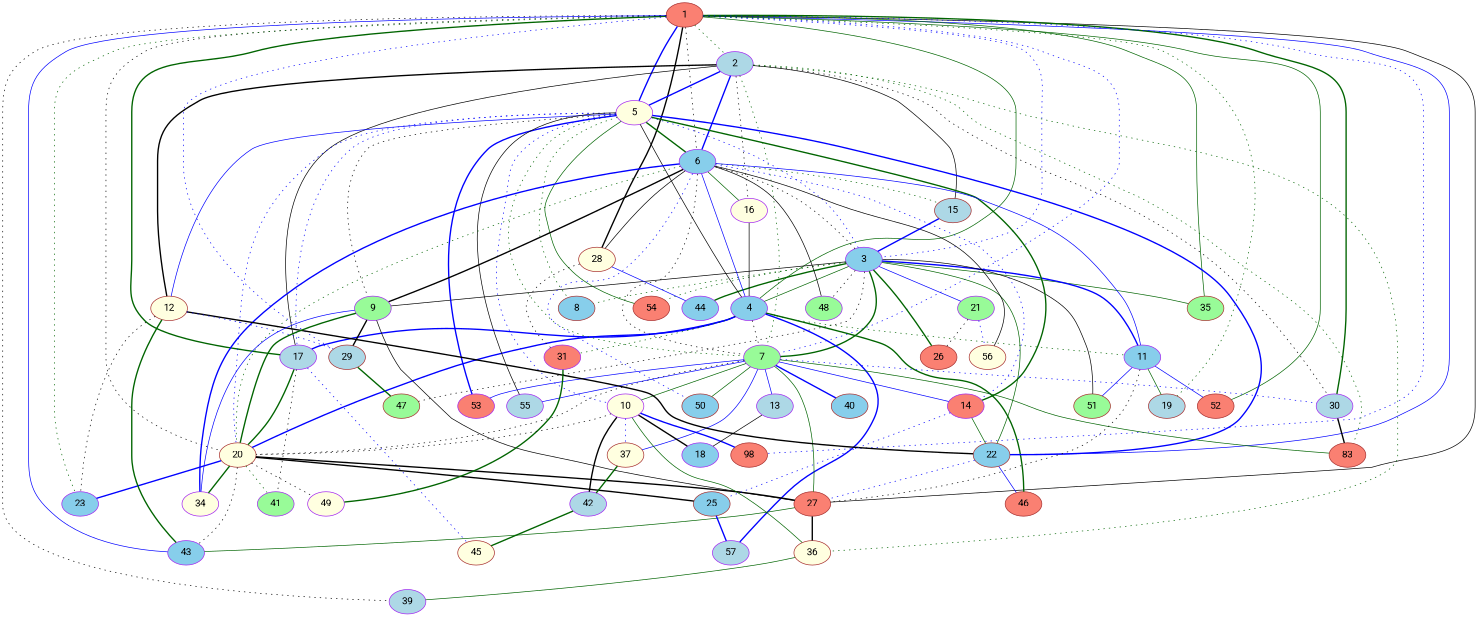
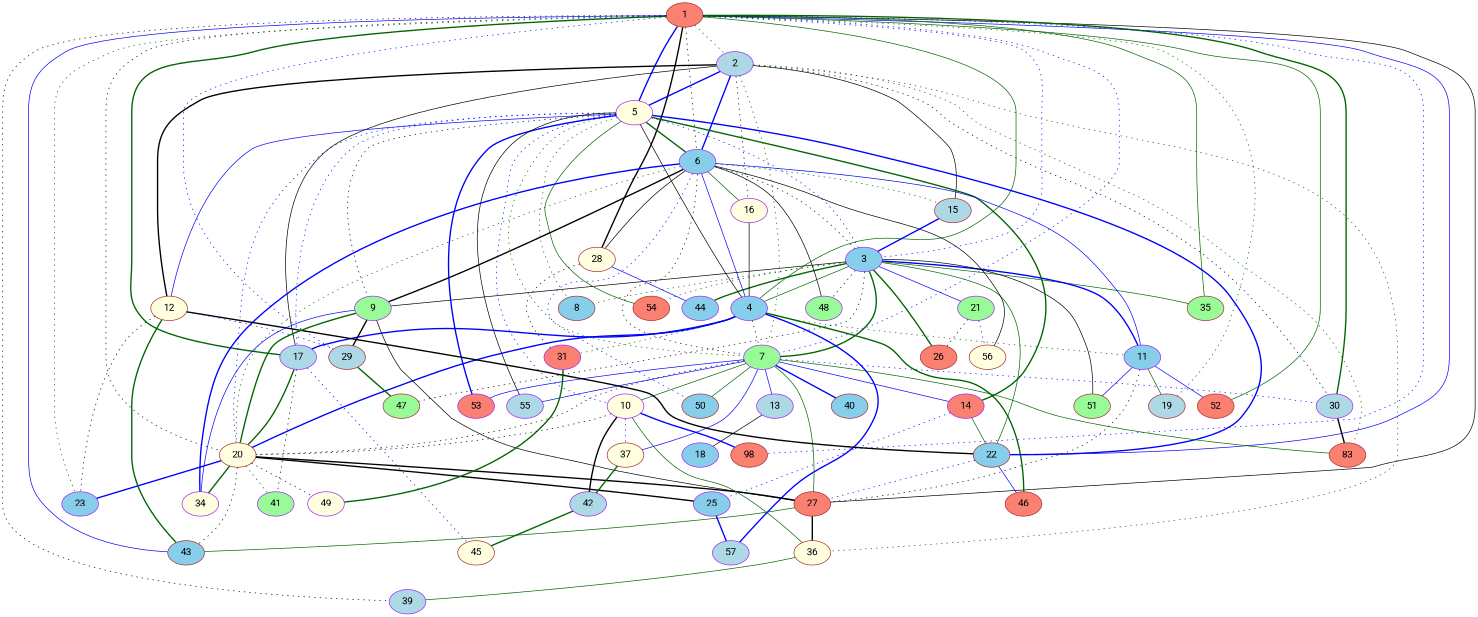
edge "6" -- "14": removed
edge "10" -- "18": removed
node "25": color brown -> purple
node "43": color purple -> brown
